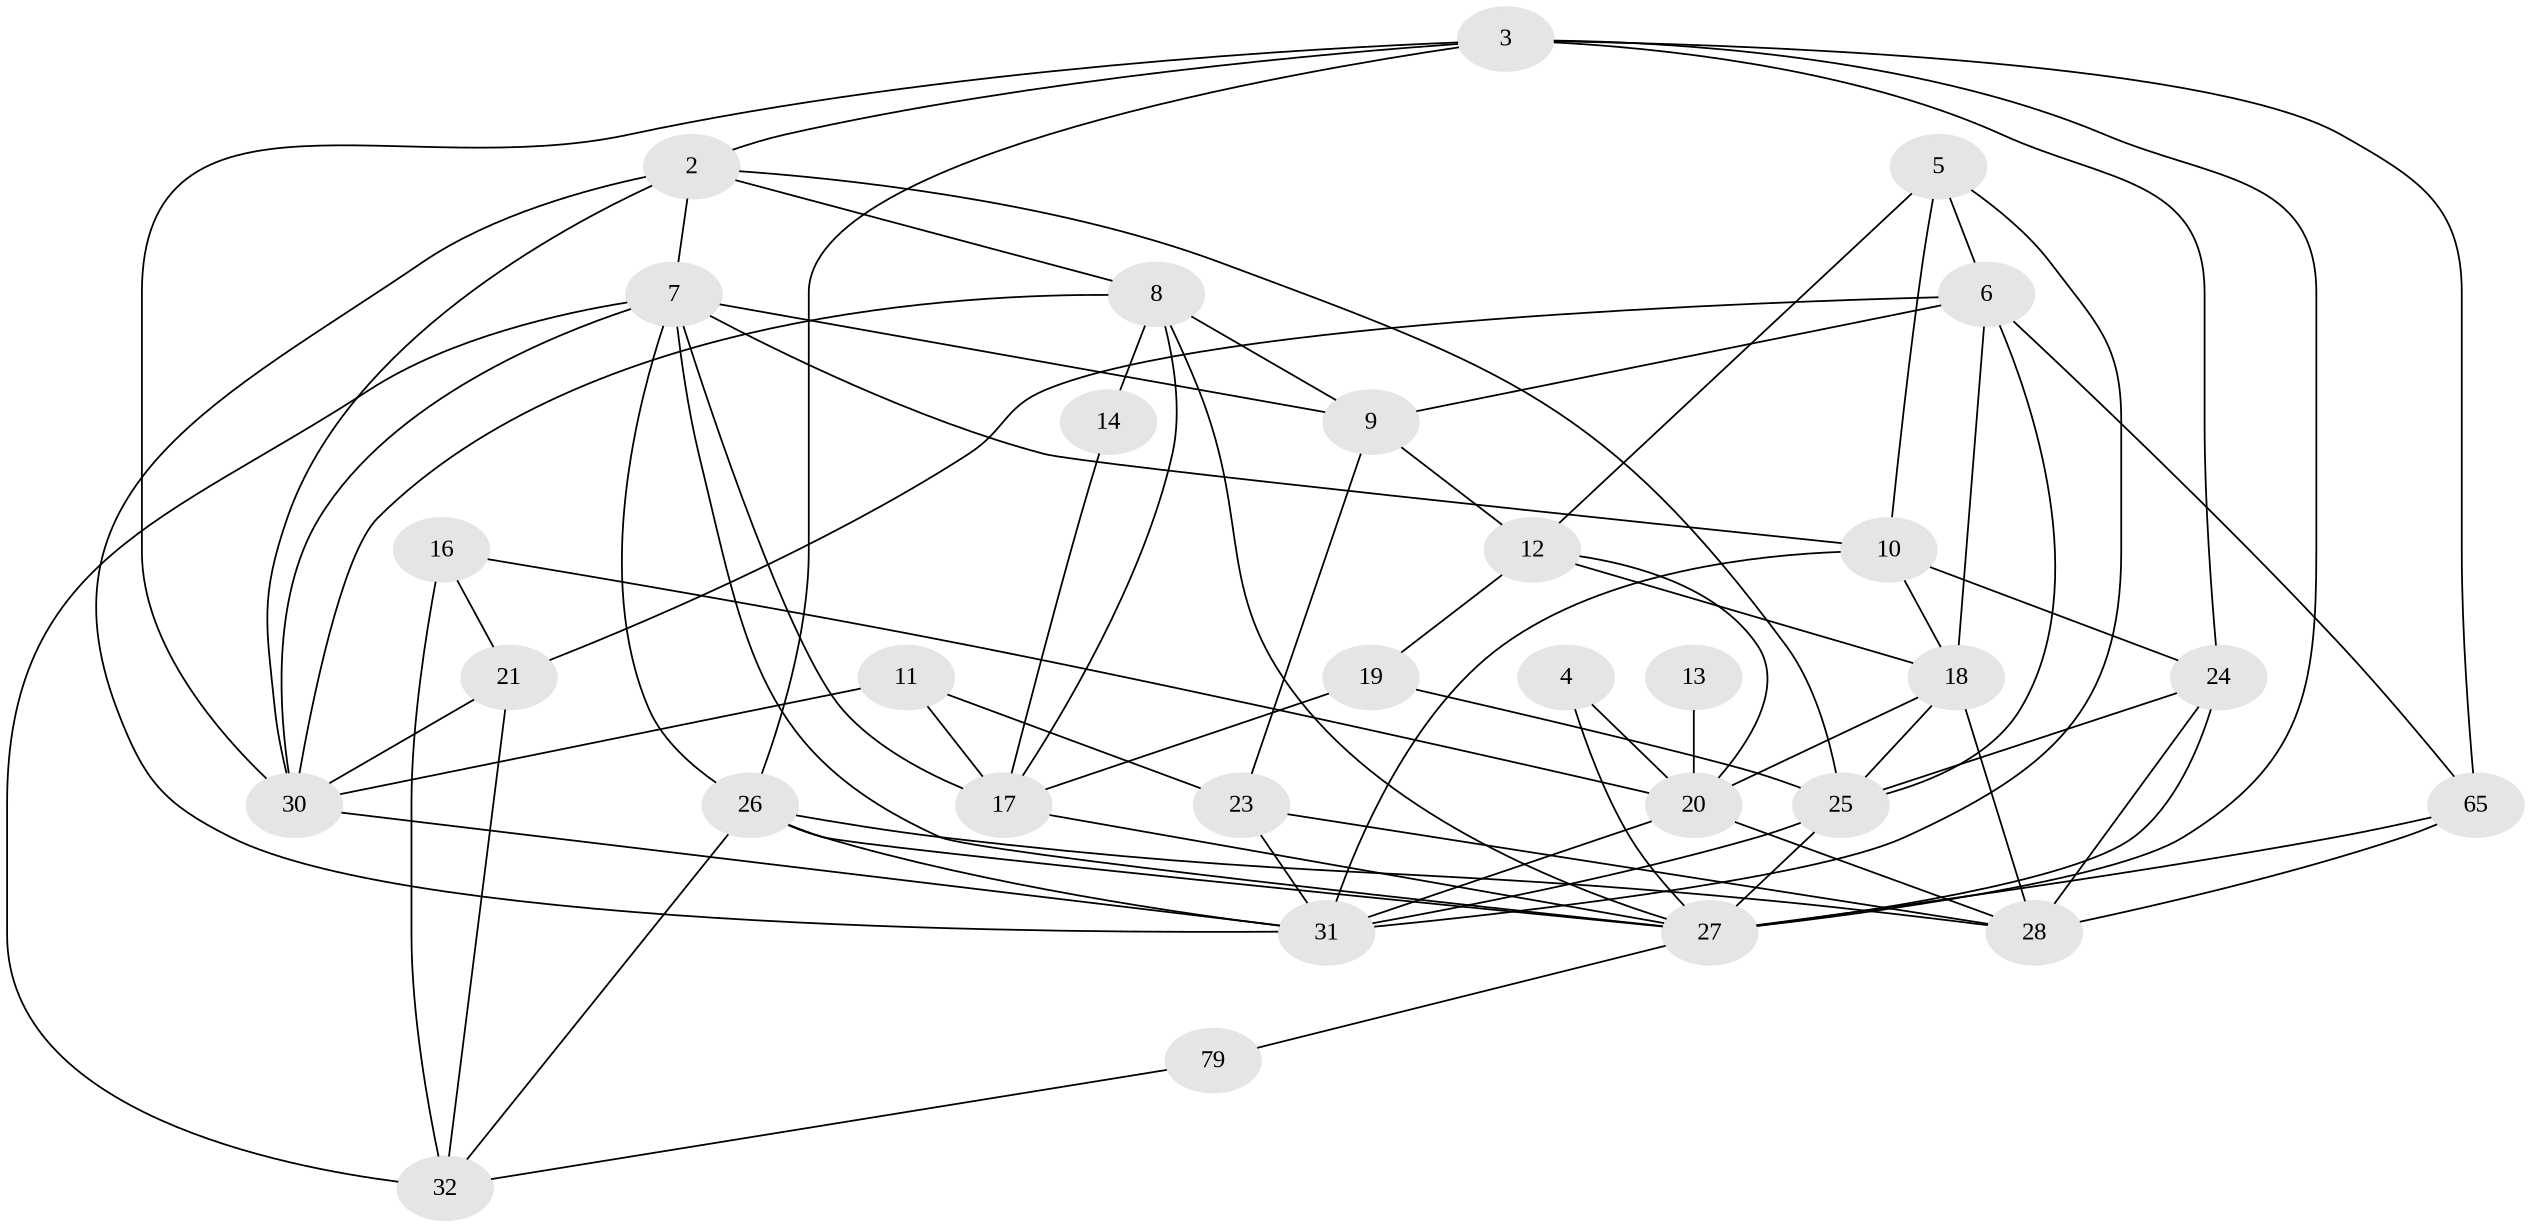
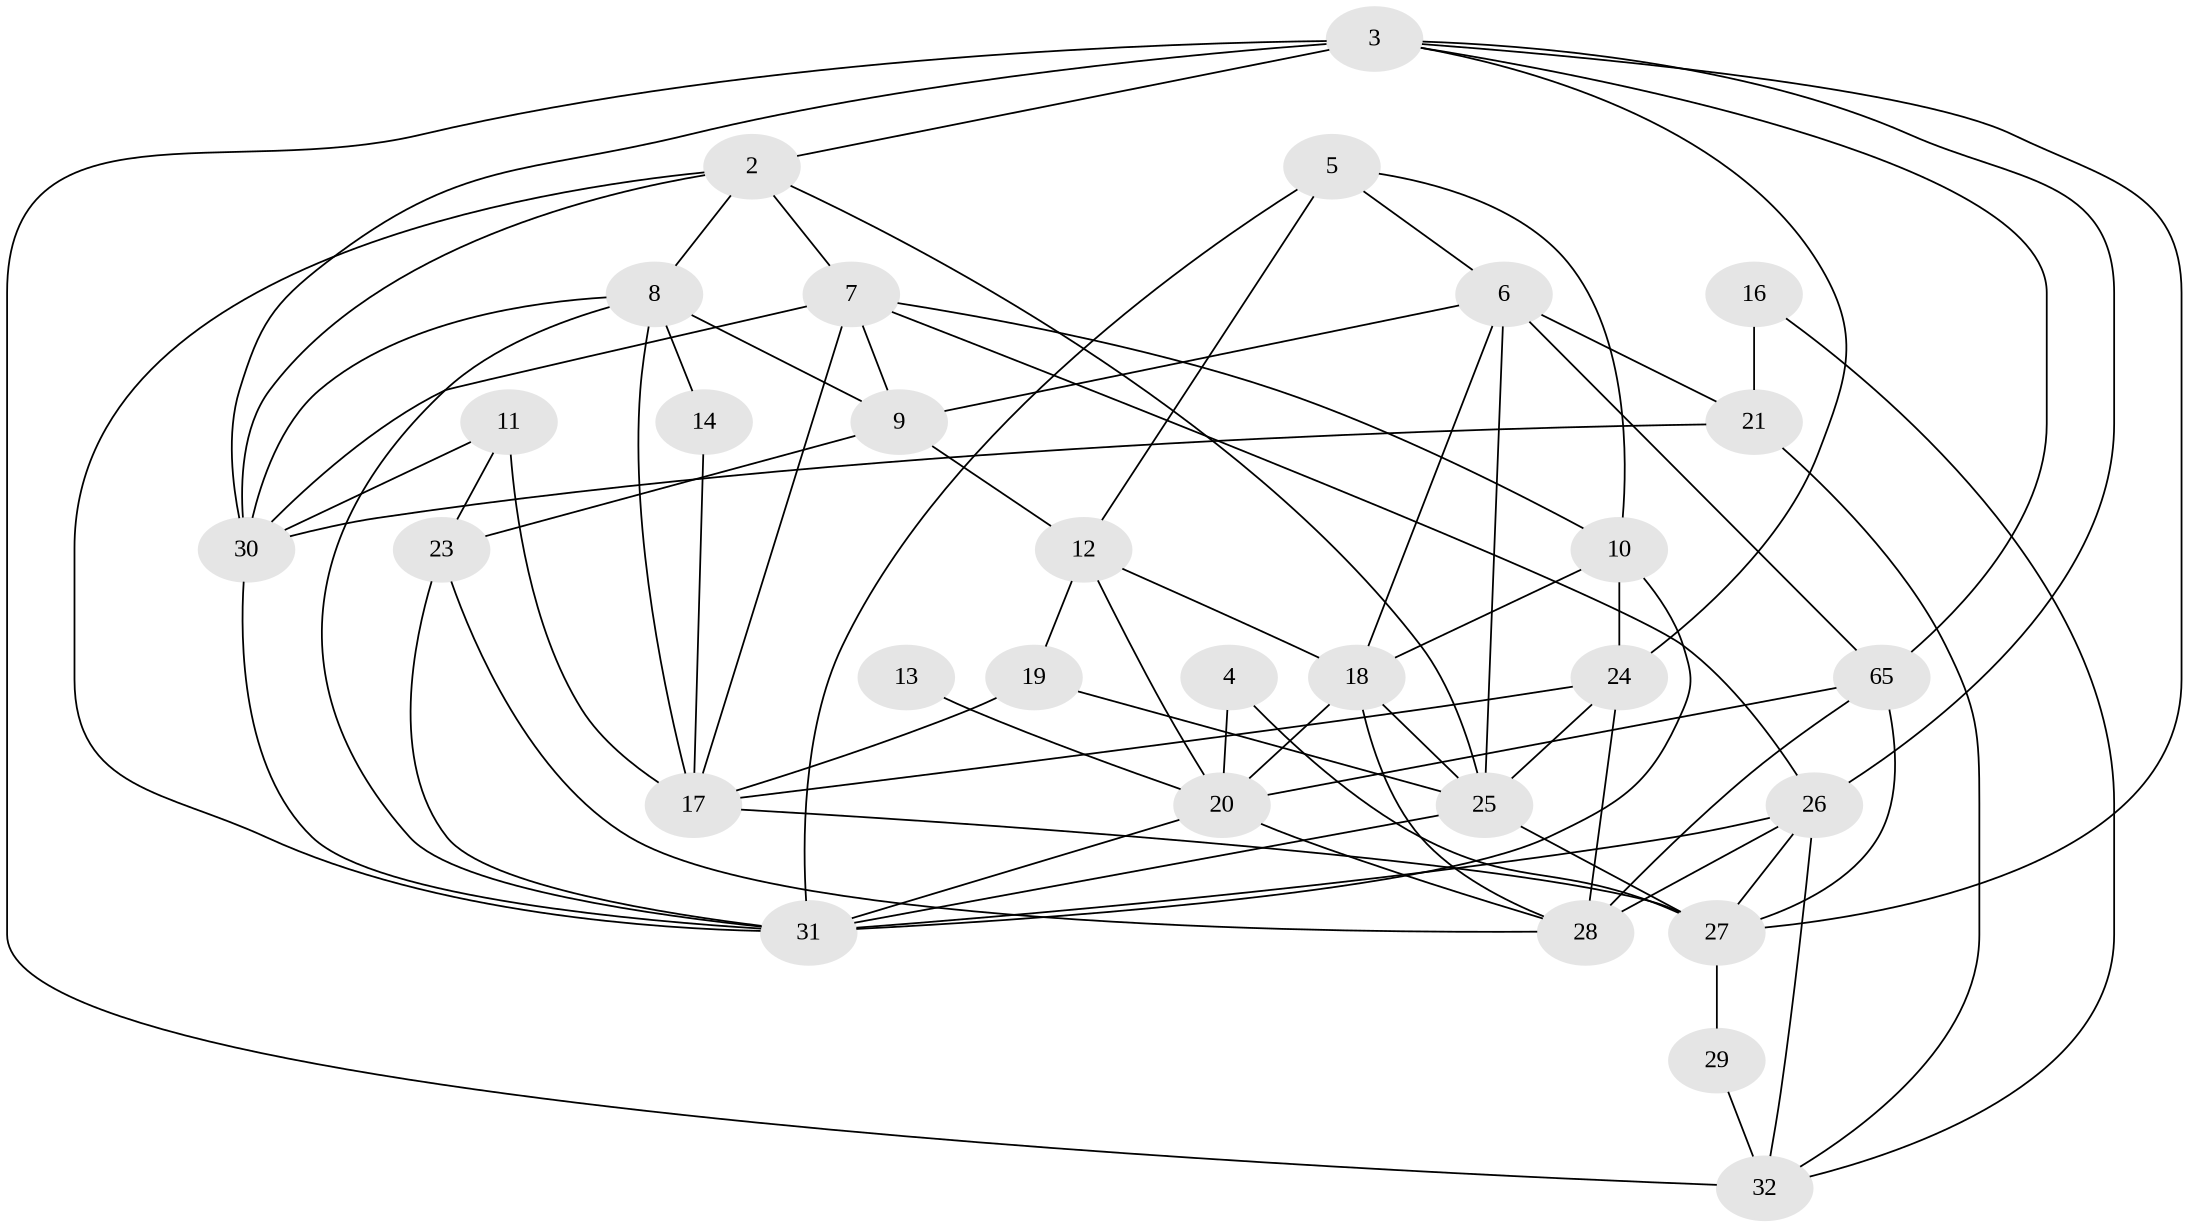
edge "16" -- "20": now "65" -- "20"
edge "7" -- "32": now "3" -- "32"
edge "8" -- "27": now "8" -- "31"
edge "7" -- "27": removed
edge "24" -- "27": now "24" -- "17"
node "79": label "79" -> "29"
